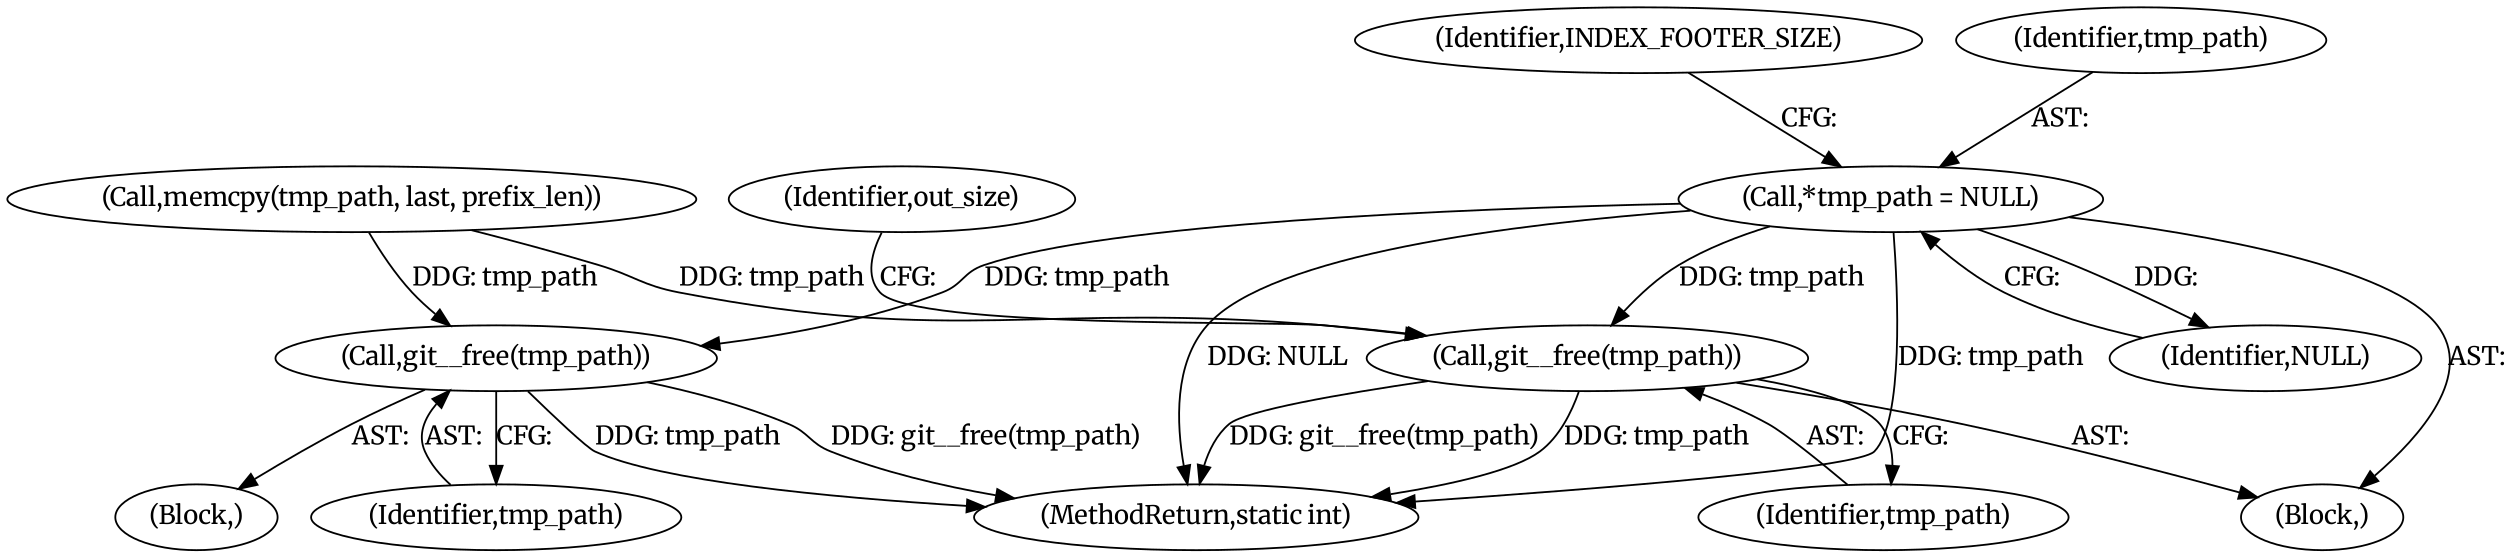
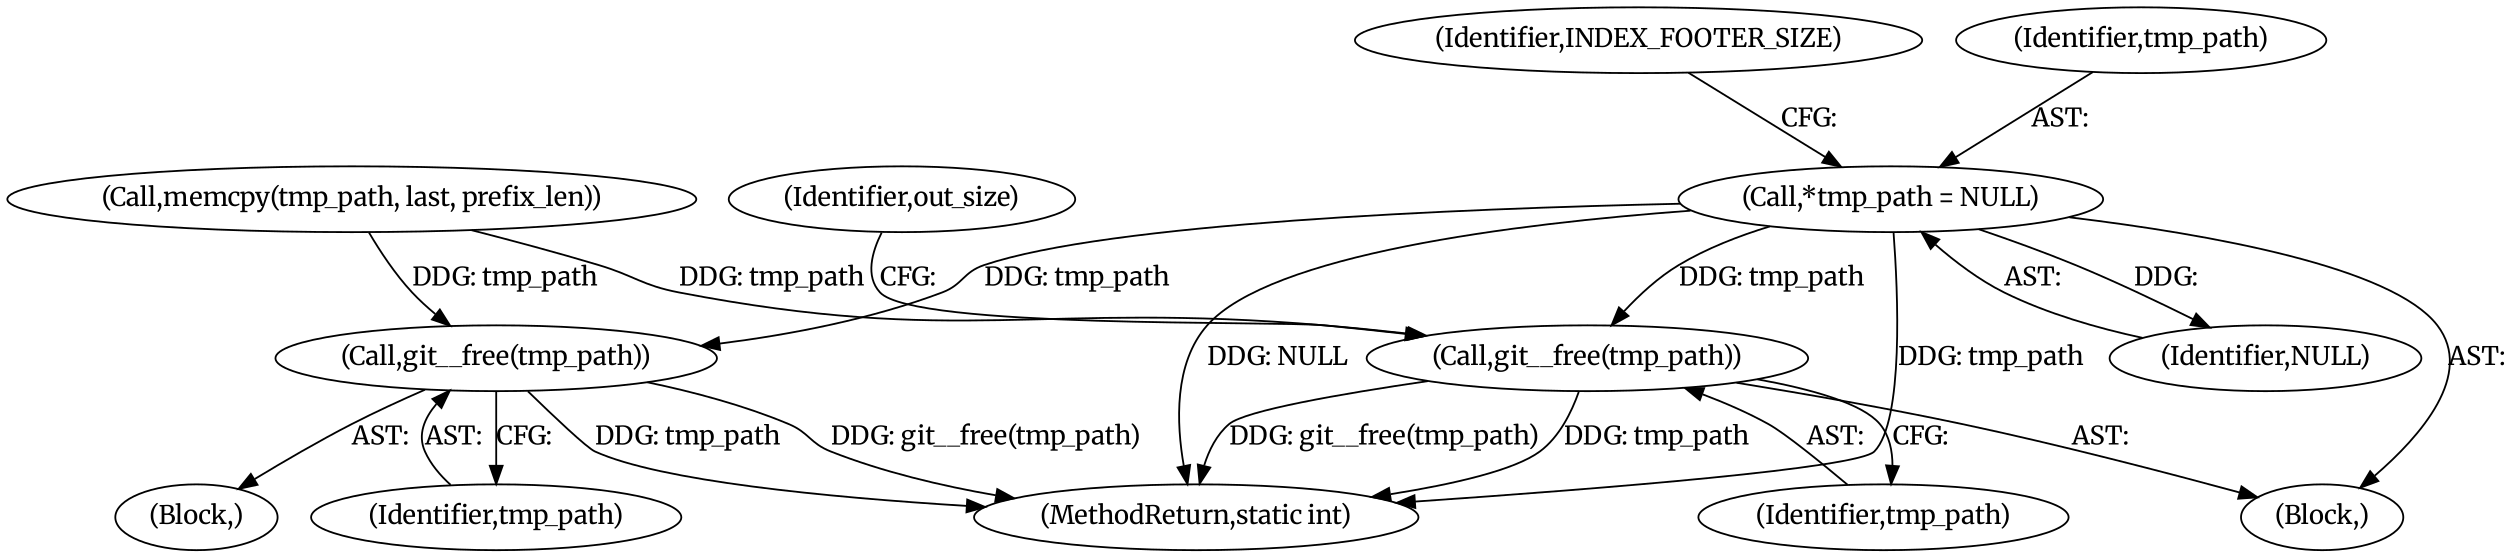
edge "(Identifier,NULL)" -> "(Call,*tmp_path = NULL)": label "CFG: " -> "AST: "
